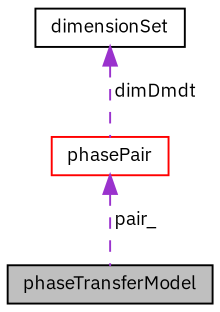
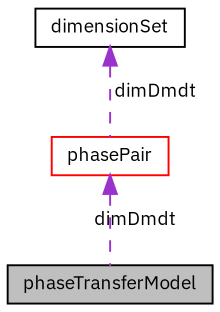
edge "phaseTransferModel" -> "phasePair": label " pair_" -> " dimDmdt"
